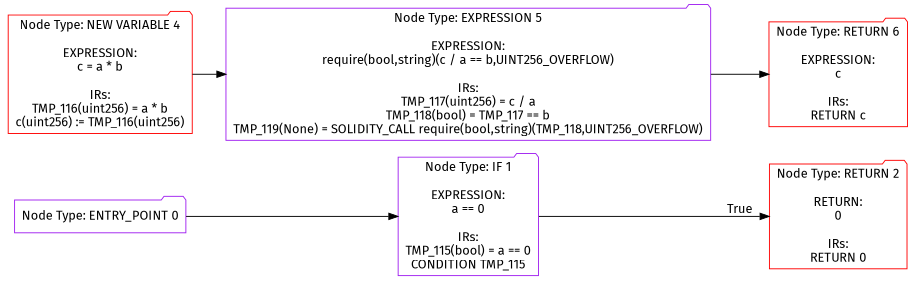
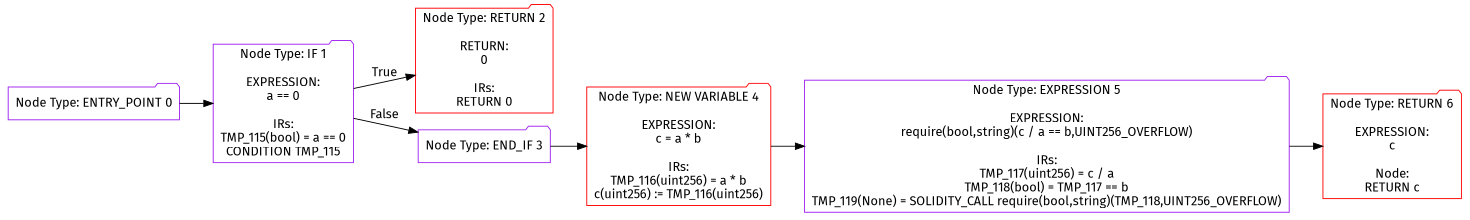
node "Node Type: RETURN 6 EXPRESSION: c IRs: RETURN c": label "Node Type: RETURN 6 EXPRESSION: c IRs: RETURN c" -> "Node Type: RETURN 6 EXPRESSION: c Node: RETURN c"
node "Node Type: END_IF 3": added
